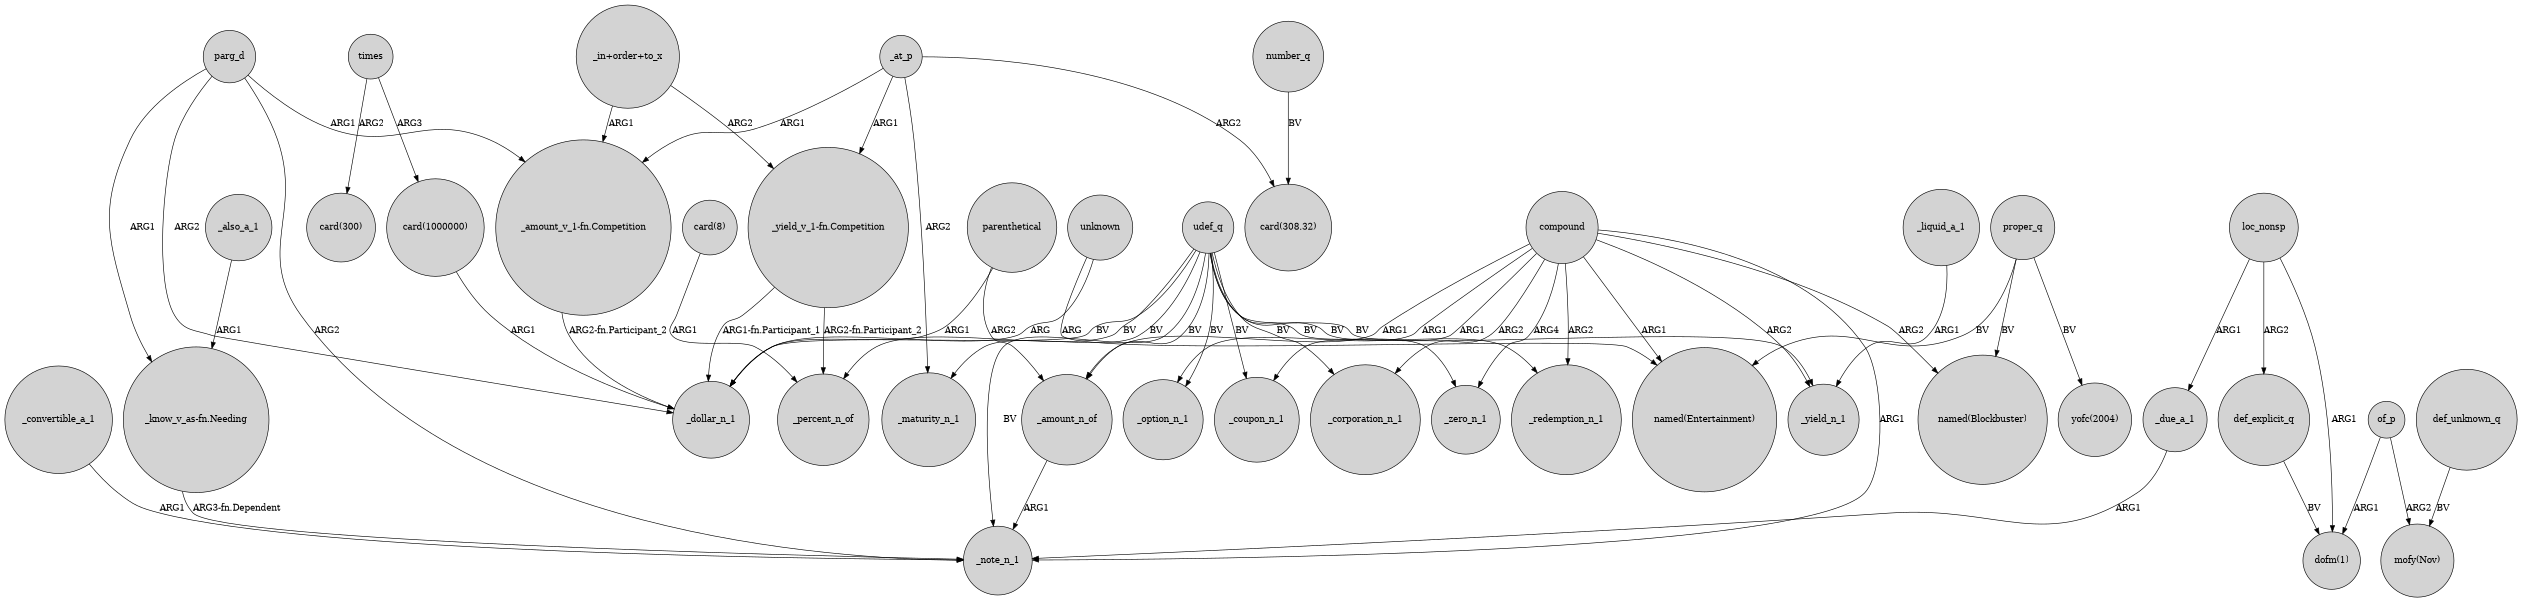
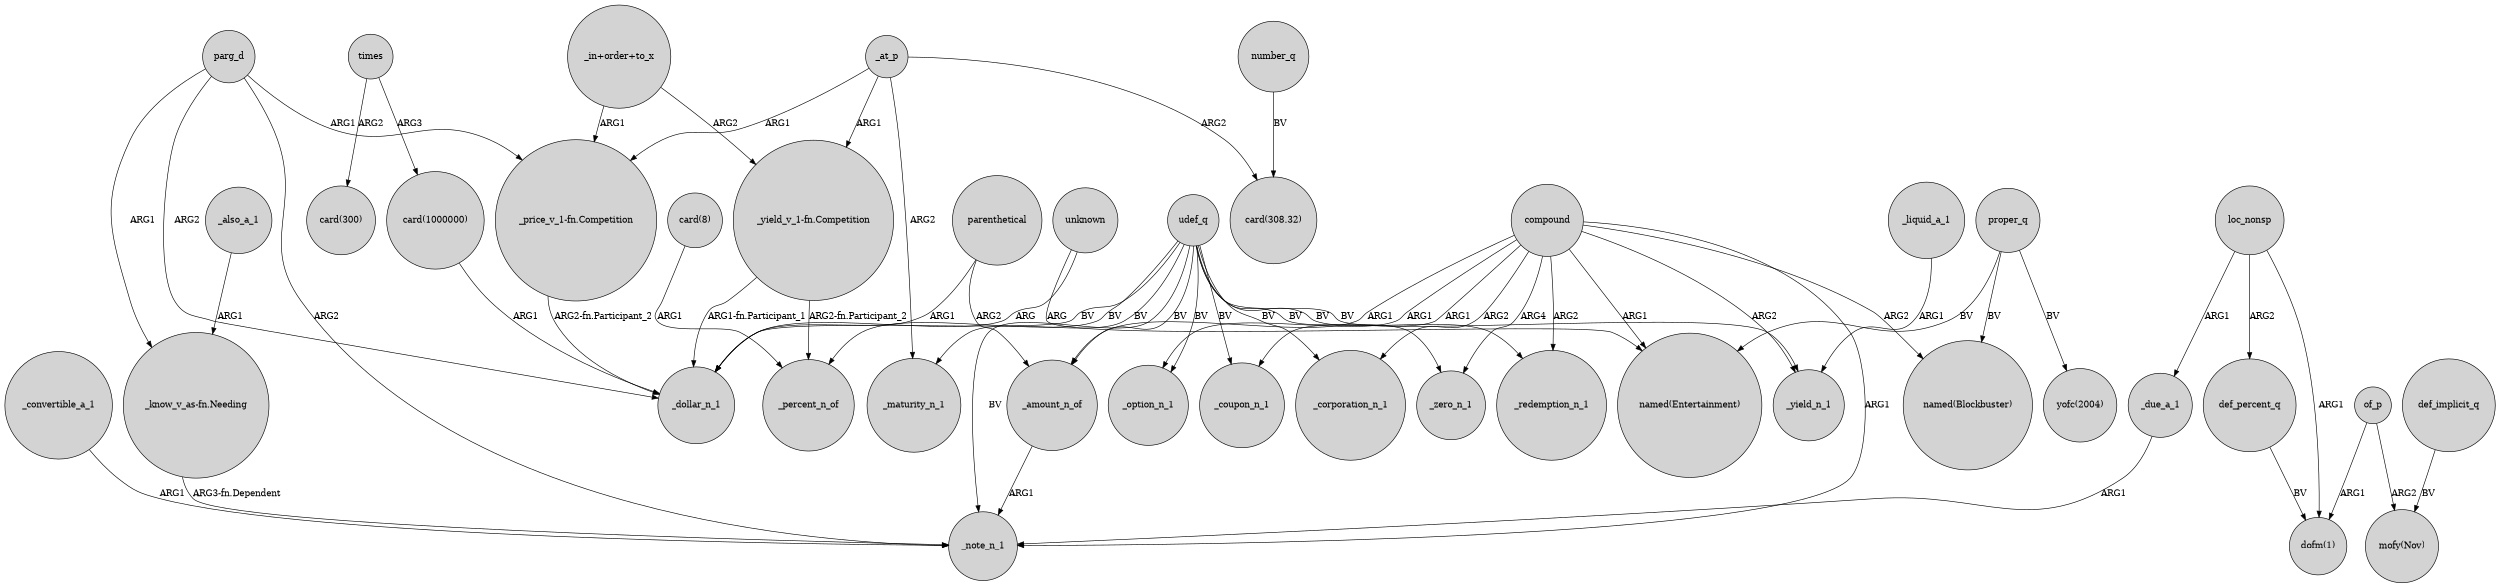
node "_amount_v_1-fn.Competition": label "_amount_v_1-fn.Competition" -> "_price_v_1-fn.Competition"
node "def_explicit_q": label "def_explicit_q" -> "def_percent_q"
node "def_unknown_q": label "def_unknown_q" -> "def_implicit_q"
